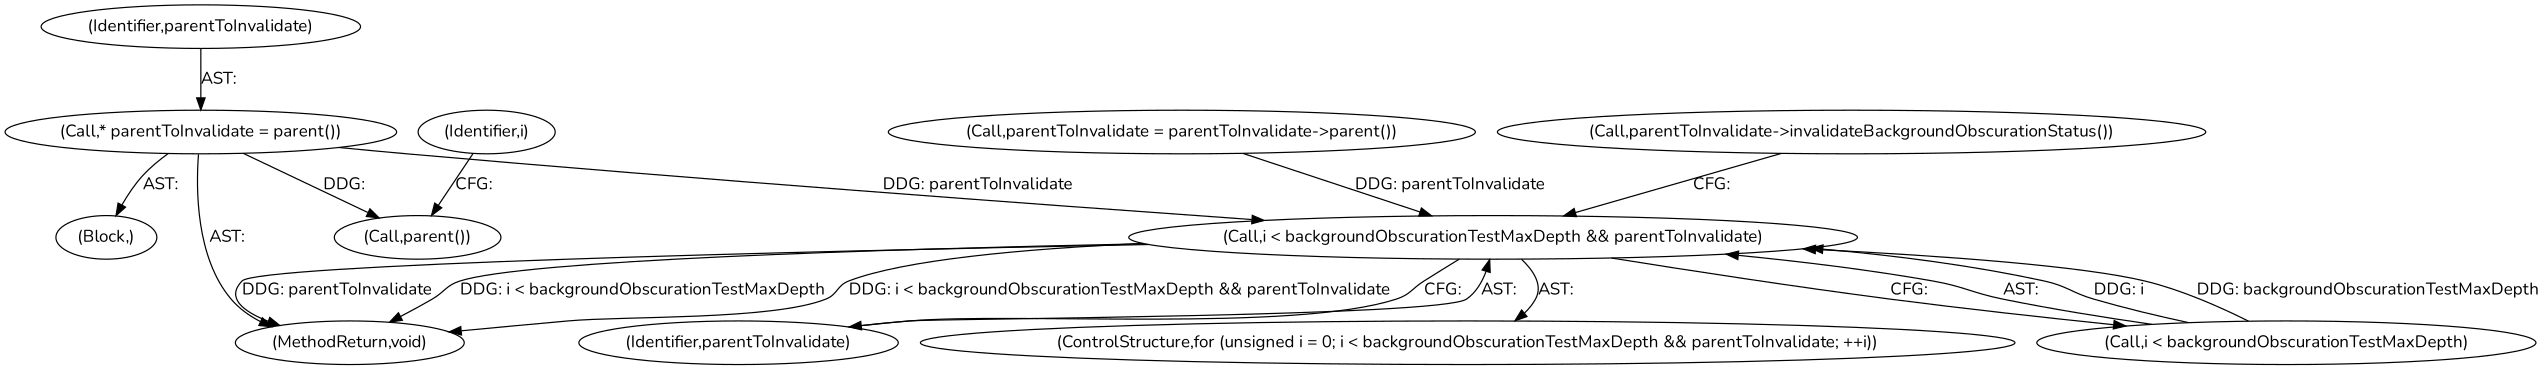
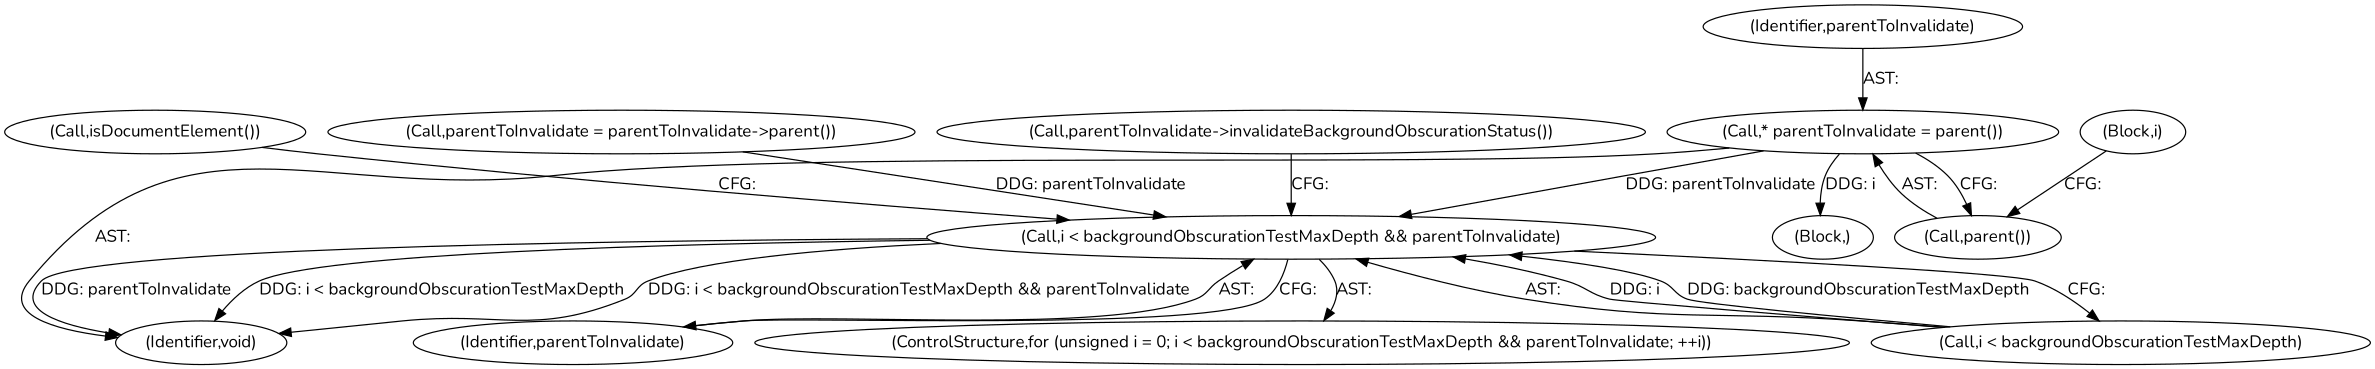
node "(Call,isDocumentElement())": added
node "(Identifier,i)": label "(Identifier,i)" -> "(Block,i)"
edge "(Call,* parentToInvalidate = parent())" -> "(Block,)": label "AST: " -> "DDG: i"
edge "(Call,* parentToInvalidate = parent())" -> "(Call,parent())": label "DDG: " -> "CFG: "
edge "(Call,parent())" -> "(Call,* parentToInvalidate = parent())": added, label "AST:"
node "(MethodReturn,void)": label "(MethodReturn,void)" -> "(Identifier,void)"
